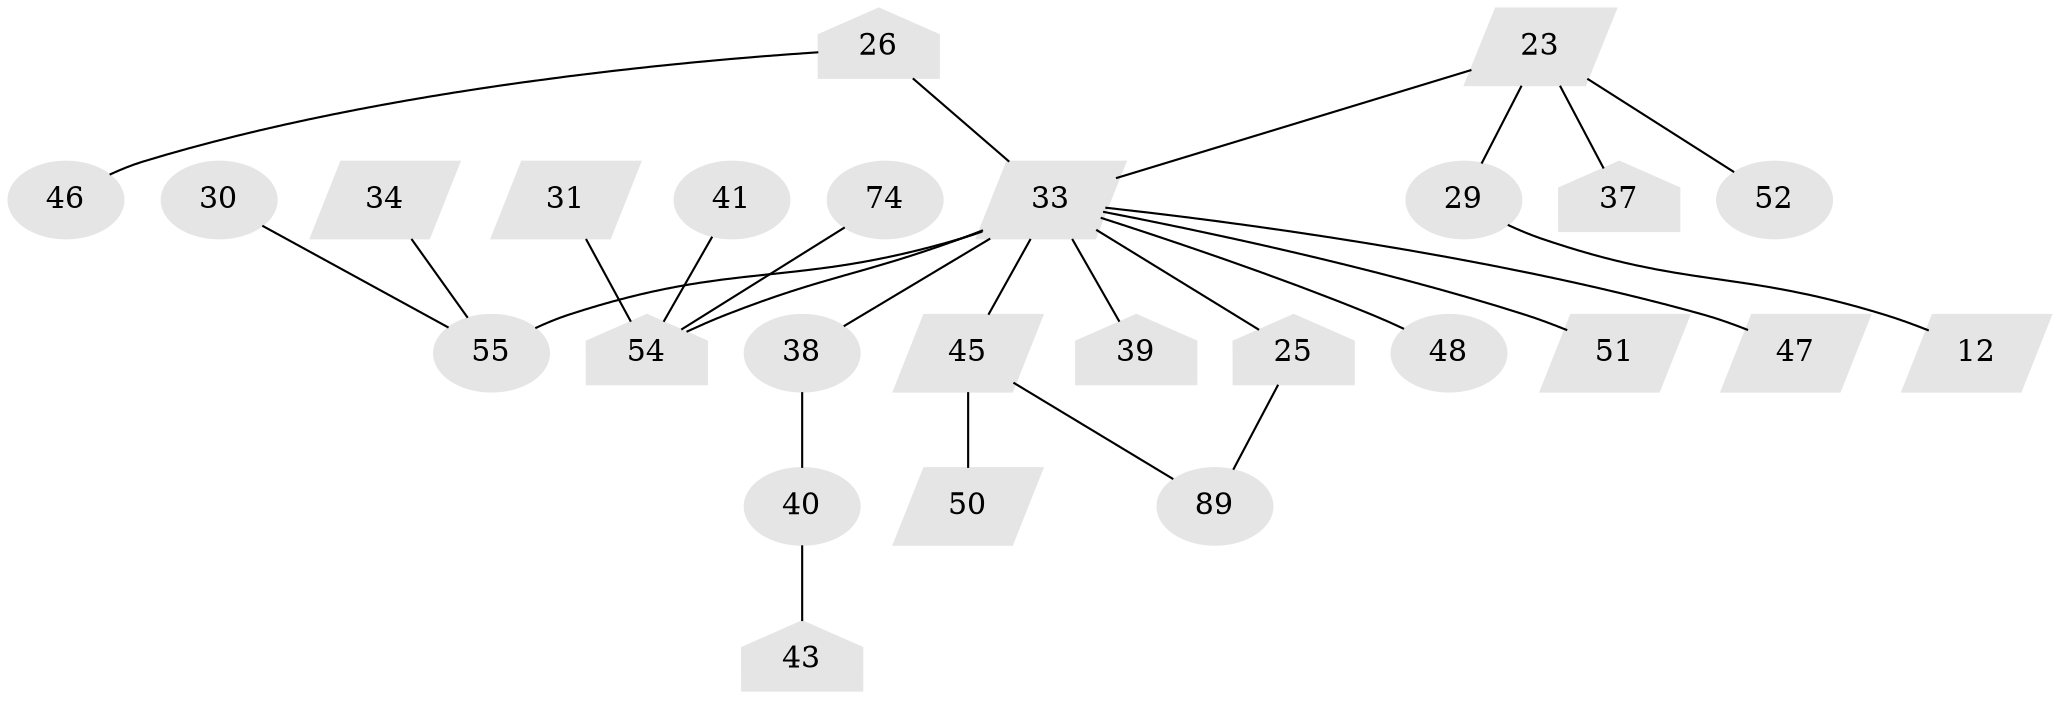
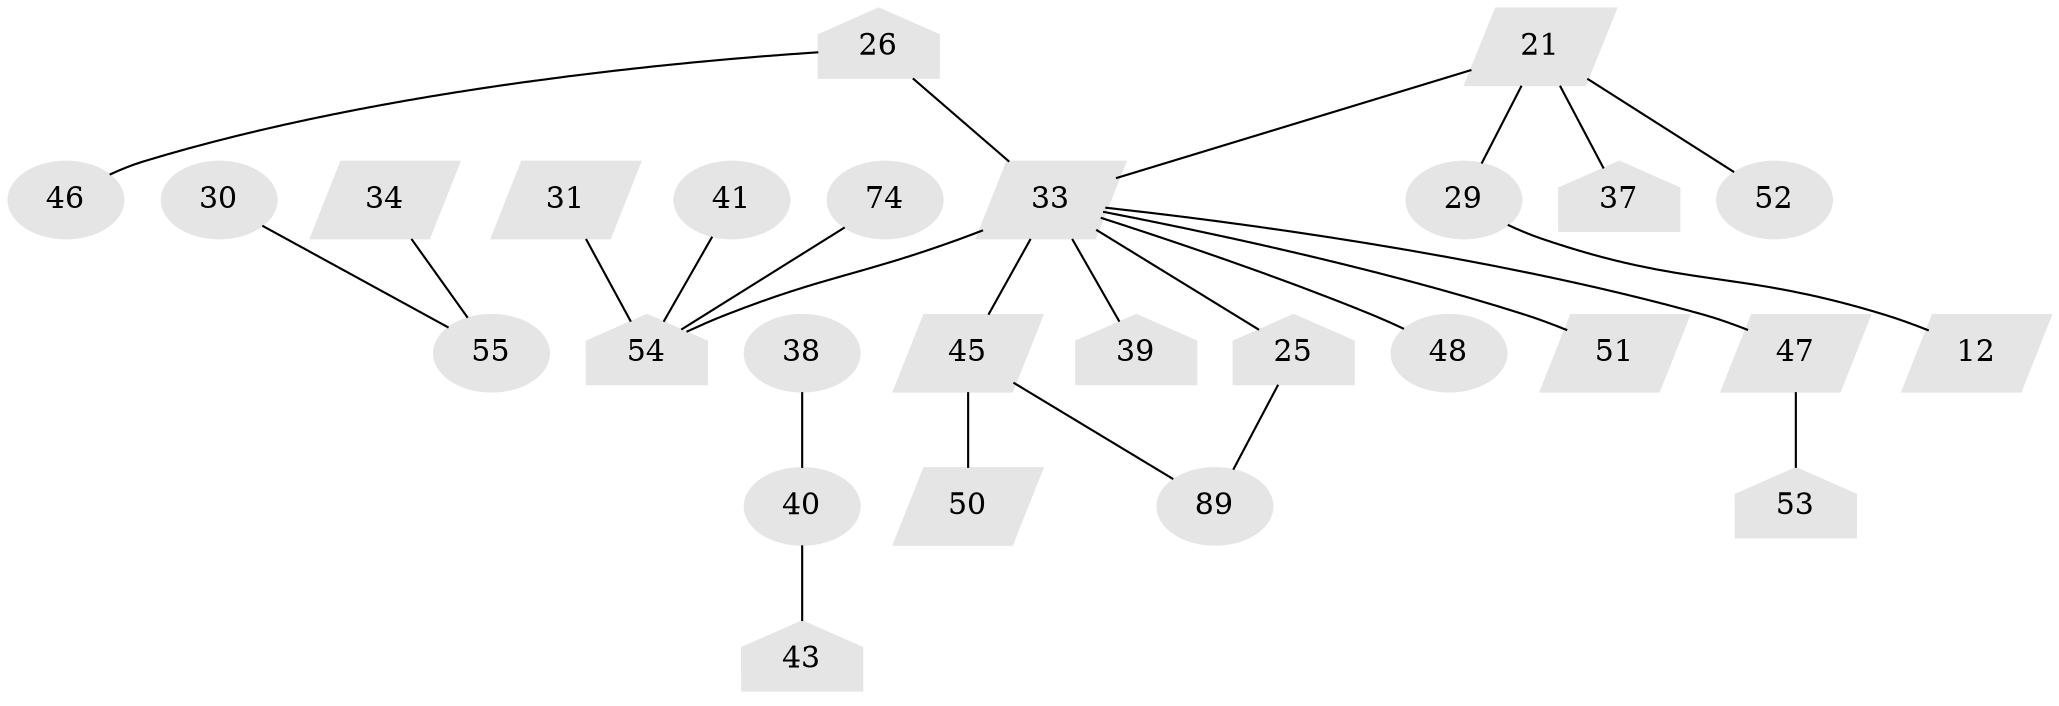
node "23": label "23" -> "21"
edge "33" -- "55": removed
edge "33" -- "38": removed
node "53": added
